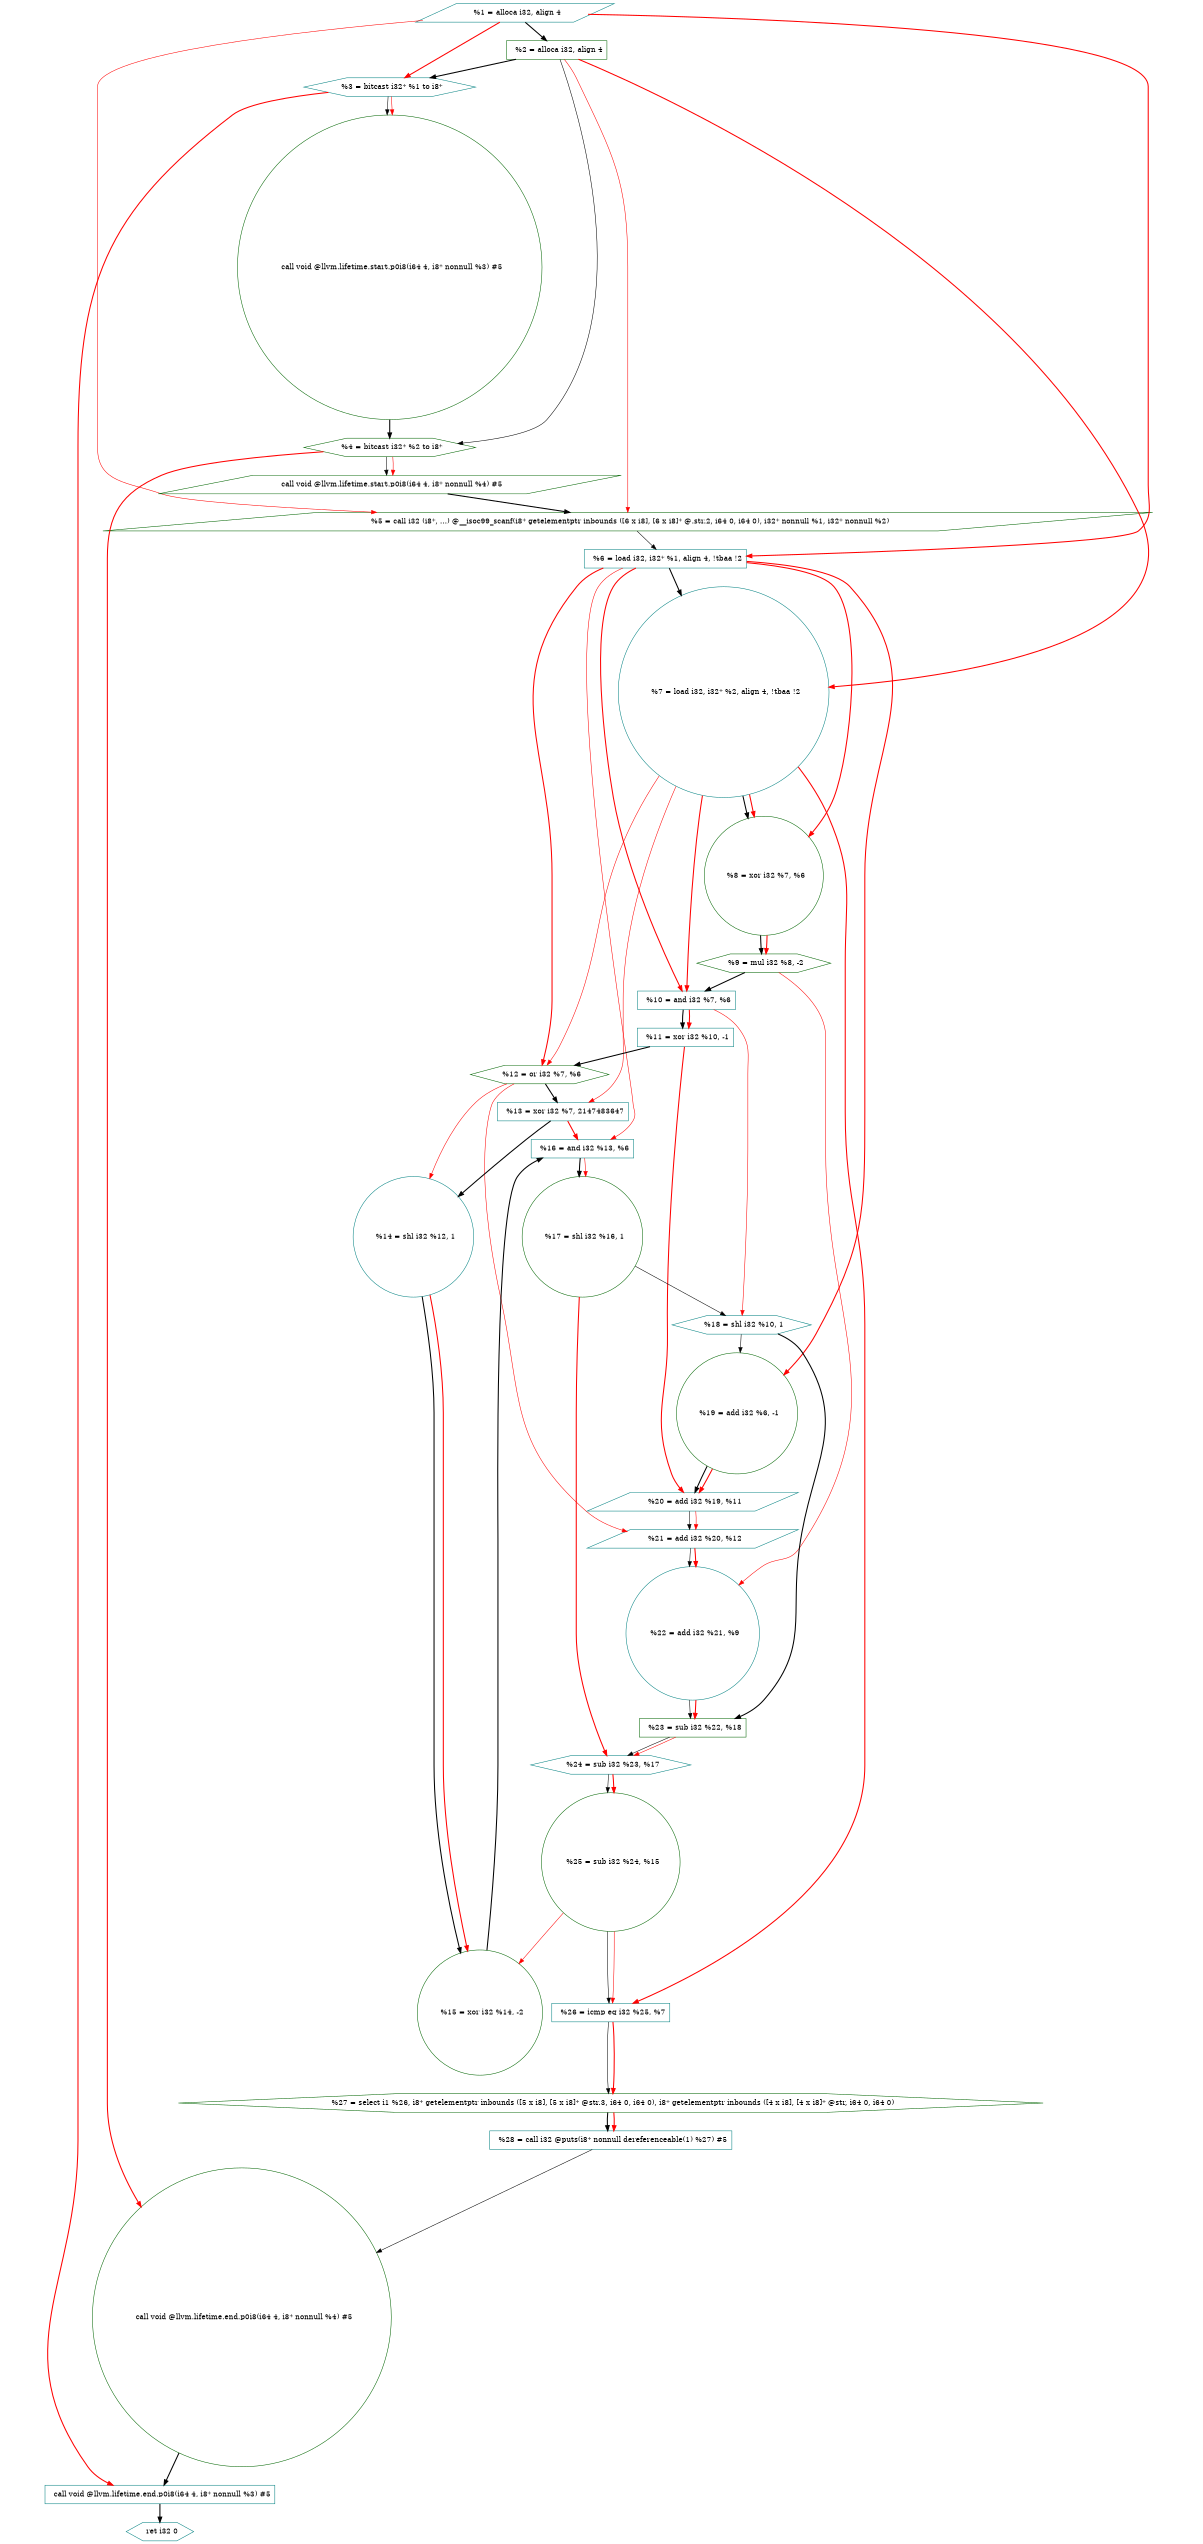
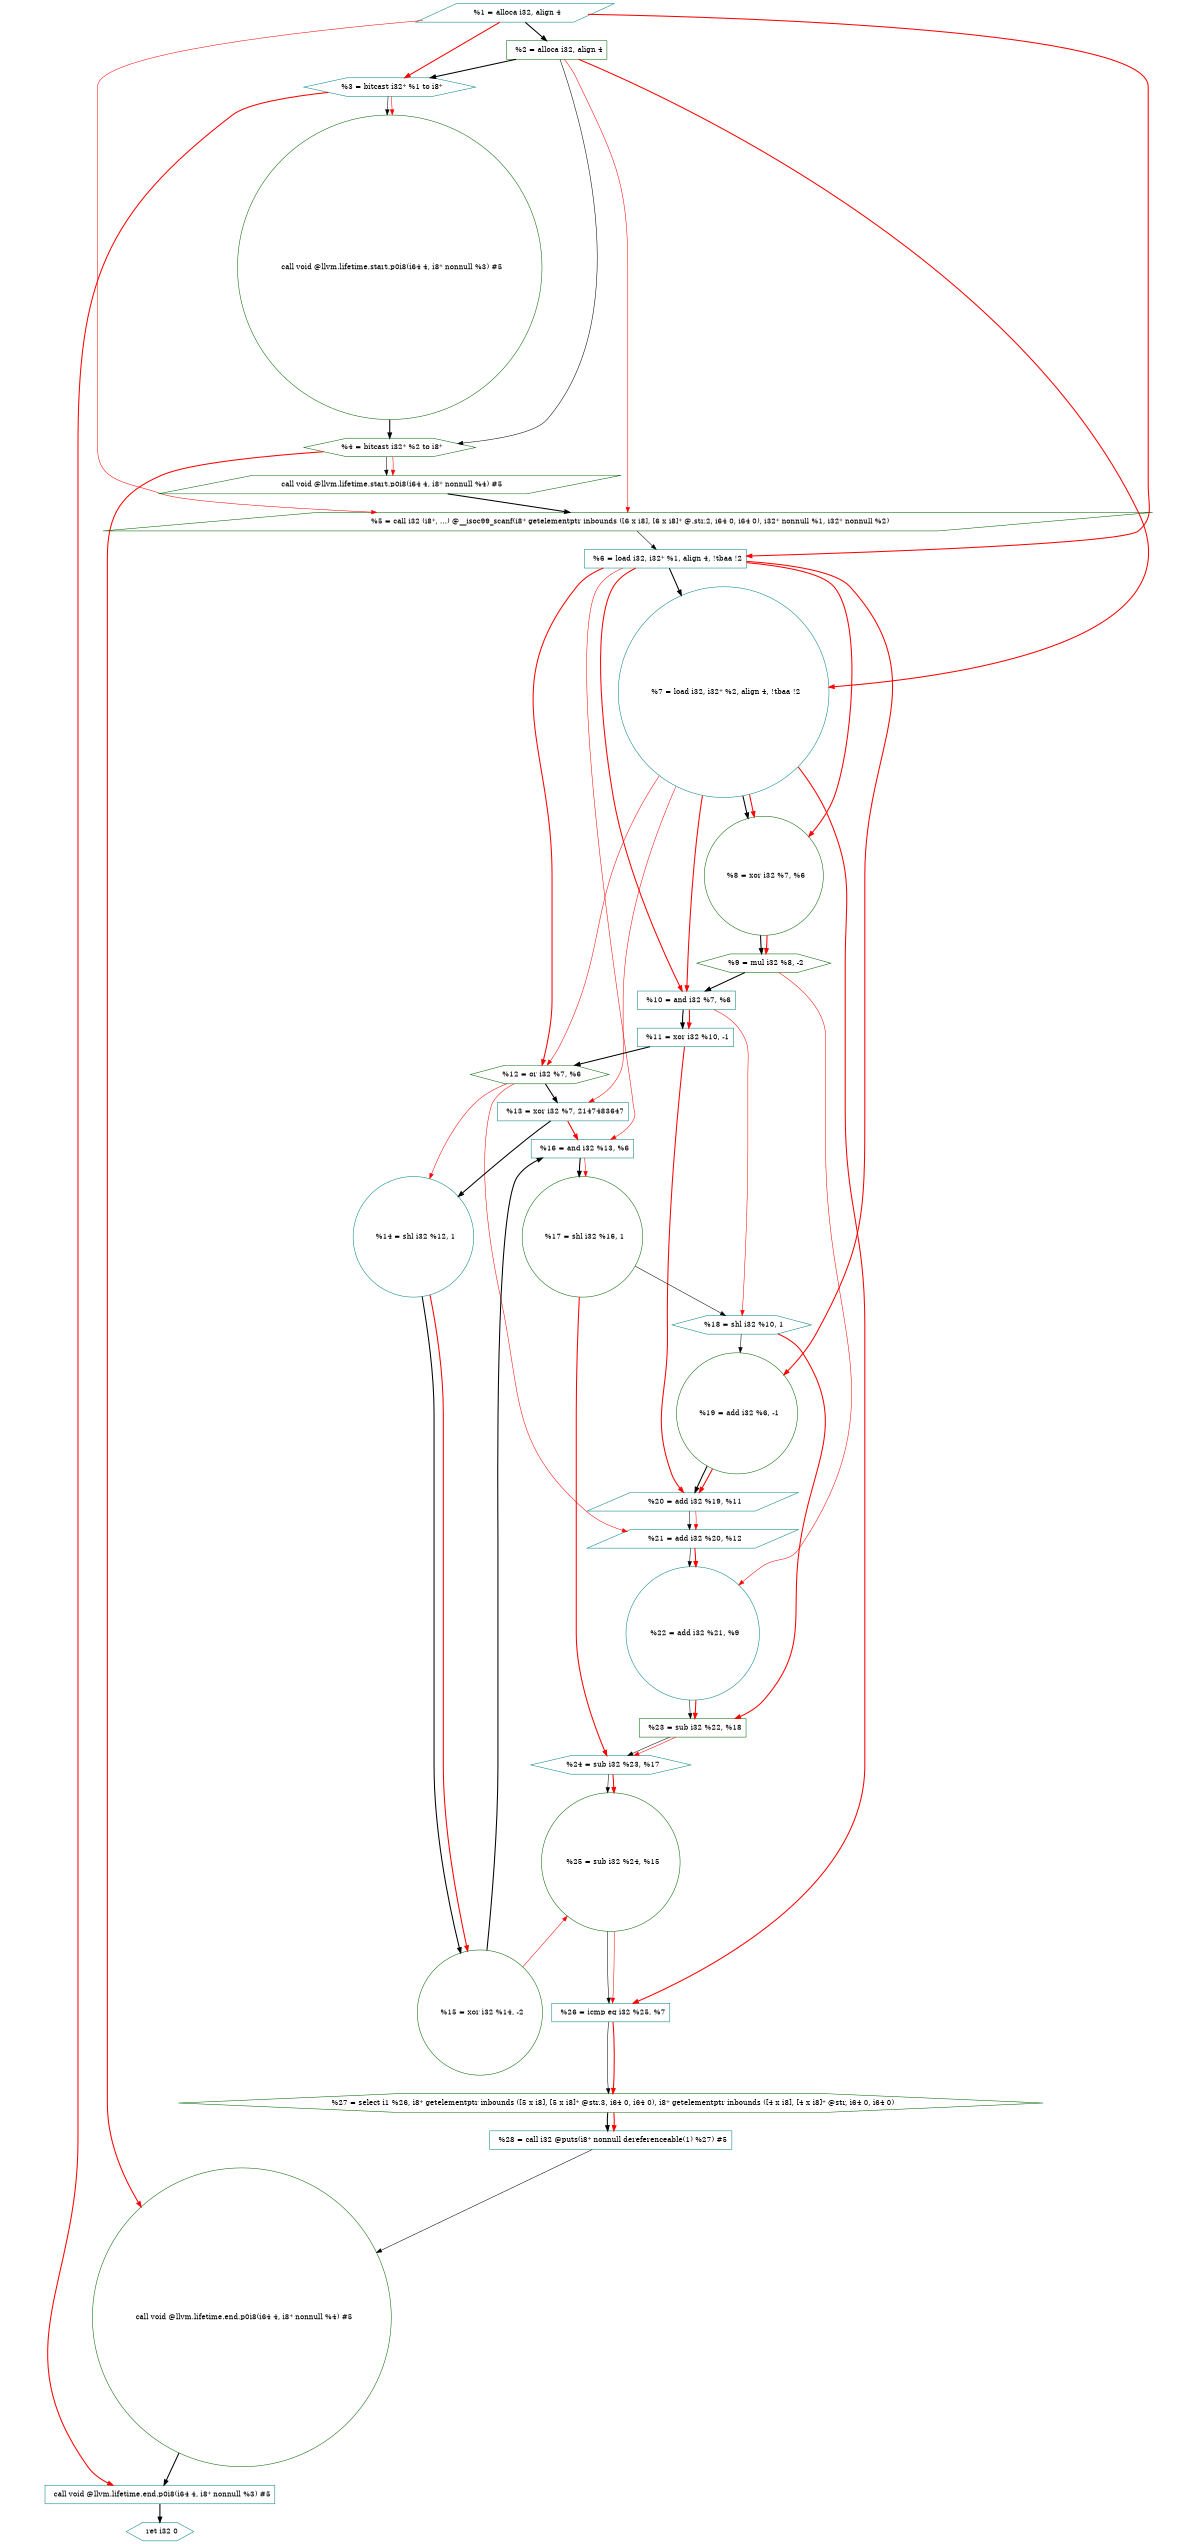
edge "%18 = shl i32 %10, 1" -> "%23 = sub i32 %22, %18": color black -> red
edge "%25 = sub i32 %24, %15" -> "%15 = xor i32 %14, -2": reversed
